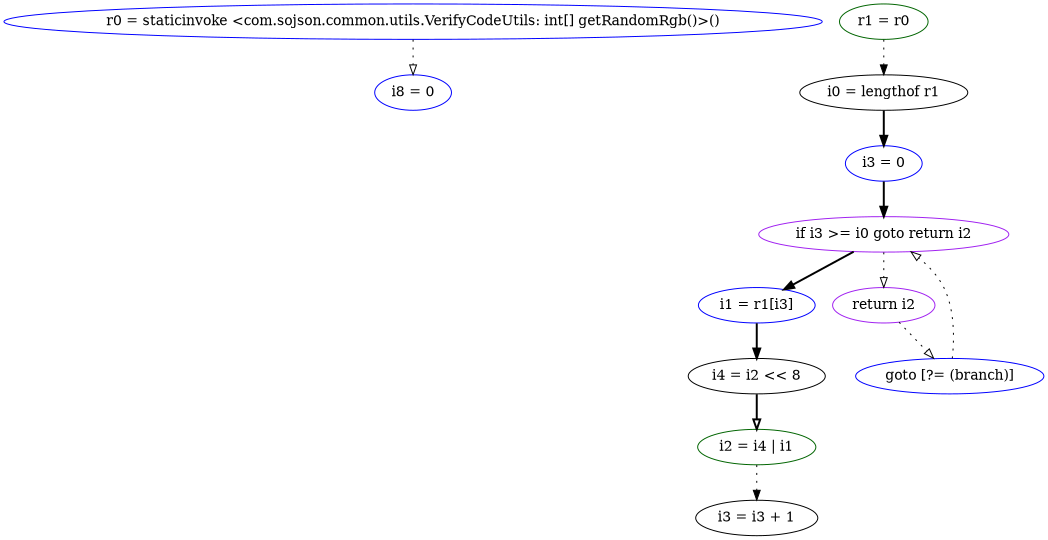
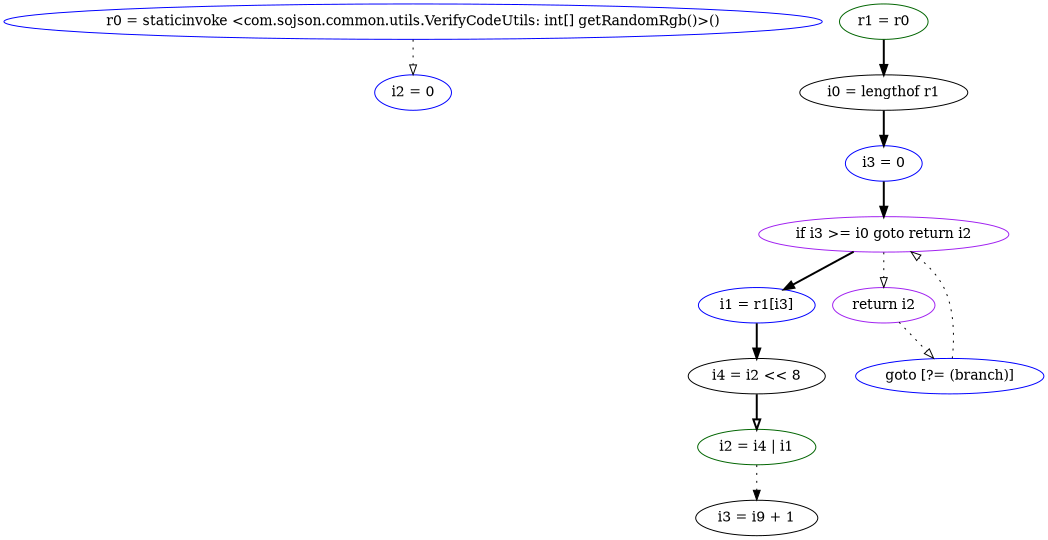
edge "r1 = r0" -> "i0 = lengthof r1": style dotted -> bold
node "i8 = 0": label "i8 = 0" -> "i2 = 0"
node "i3 = i3 + 1": label "i3 = i3 + 1" -> "i3 = i9 + 1"
